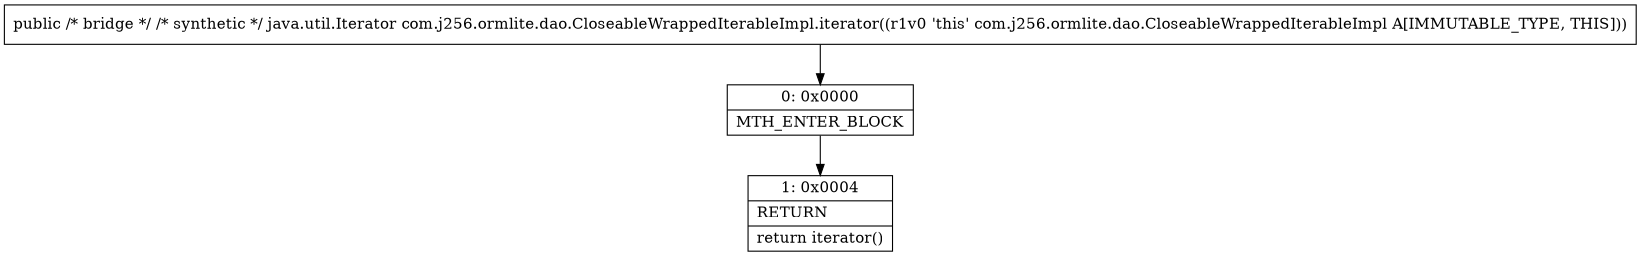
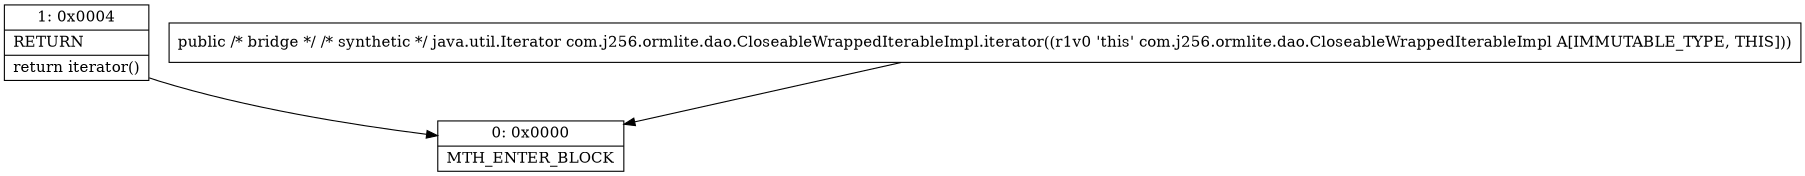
edge "0: 0x0000" -> "1: 0x0004": reversed
